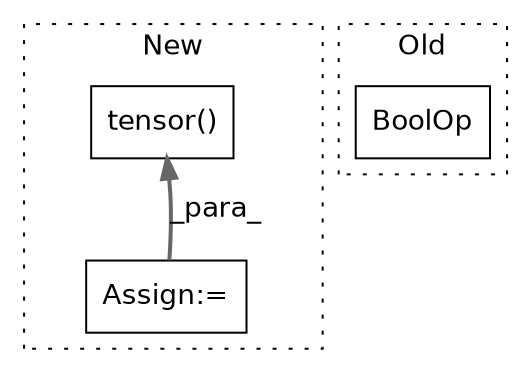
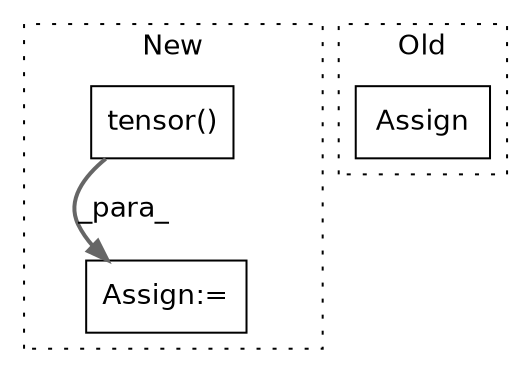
node "BoolOp": label "BoolOp" -> "Assign"
edge "Assign:=" -> "tensor()": reversed
